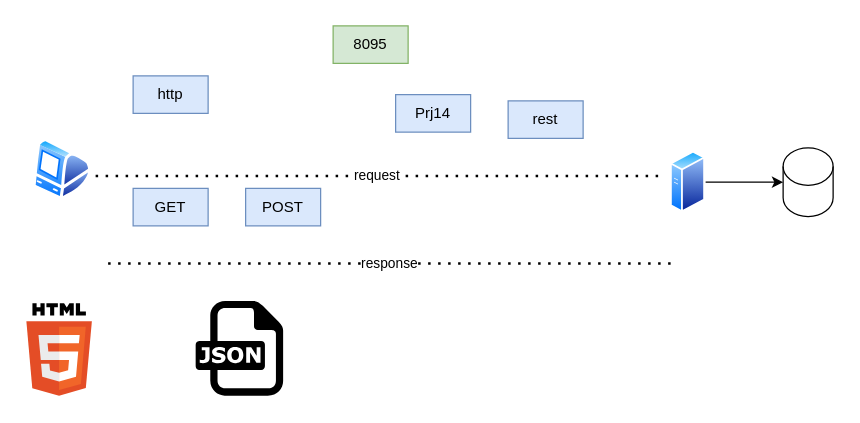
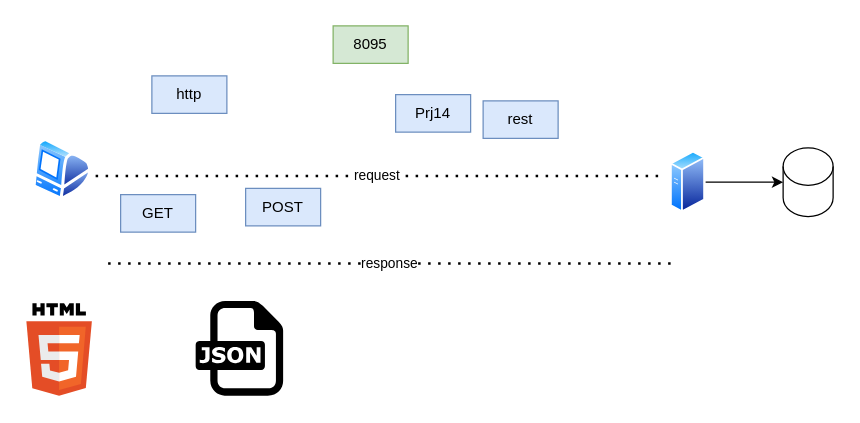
node "http": moved (171, 94) -> (189, 94)
node "rest": moved (546, 119) -> (521, 119)
node "GET": moved (171, 207) -> (158, 213)
